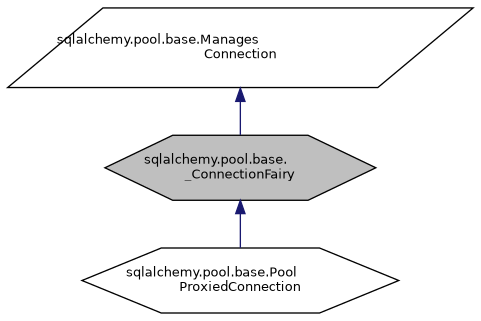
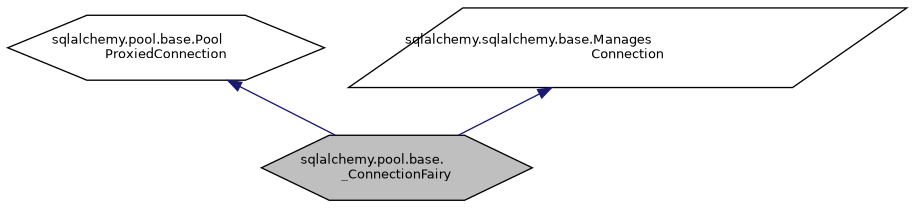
node "sqlalchemy.pool.base.Manages Connection": label "sqlalchemy.pool.base.Manages Connection" -> "sqlalchemy.sqlalchemy.base.Manages Connection"
edge "sqlalchemy.pool.base.Pool ProxiedConnection" -> "sqlalchemy.pool.base. _ConnectionFairy": reversed
